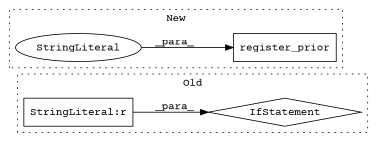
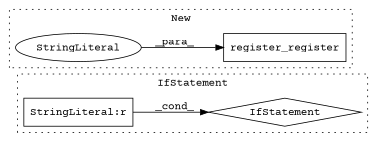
node "register_prior": label "register_prior" -> "register_register"
cluster "Old": label "Old" -> "IfStatement"
edge "StringLiteral:r" -> "IfStatement": label "_para_" -> "_cond_"
